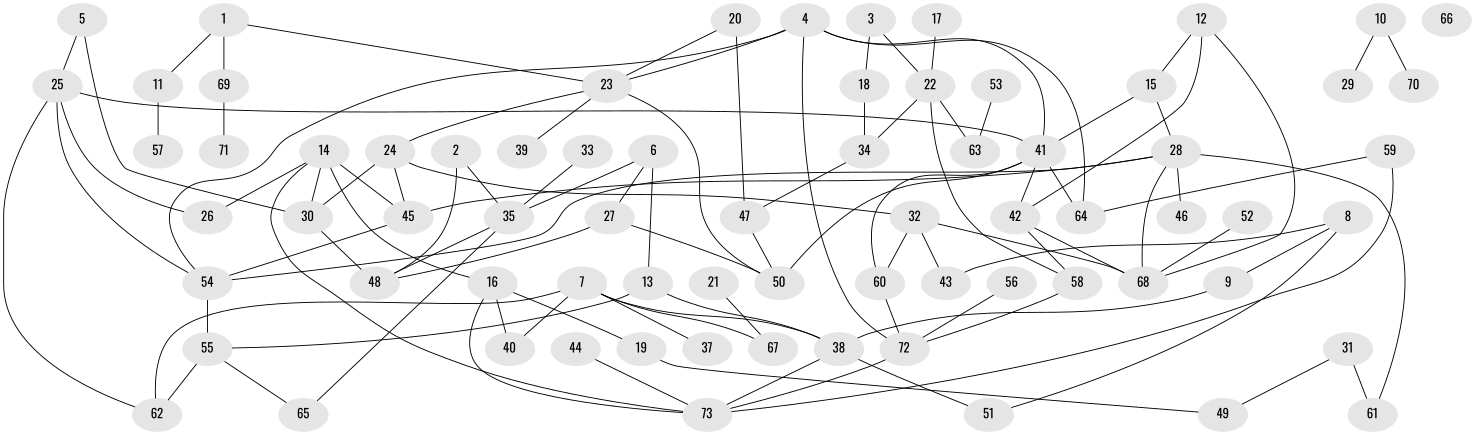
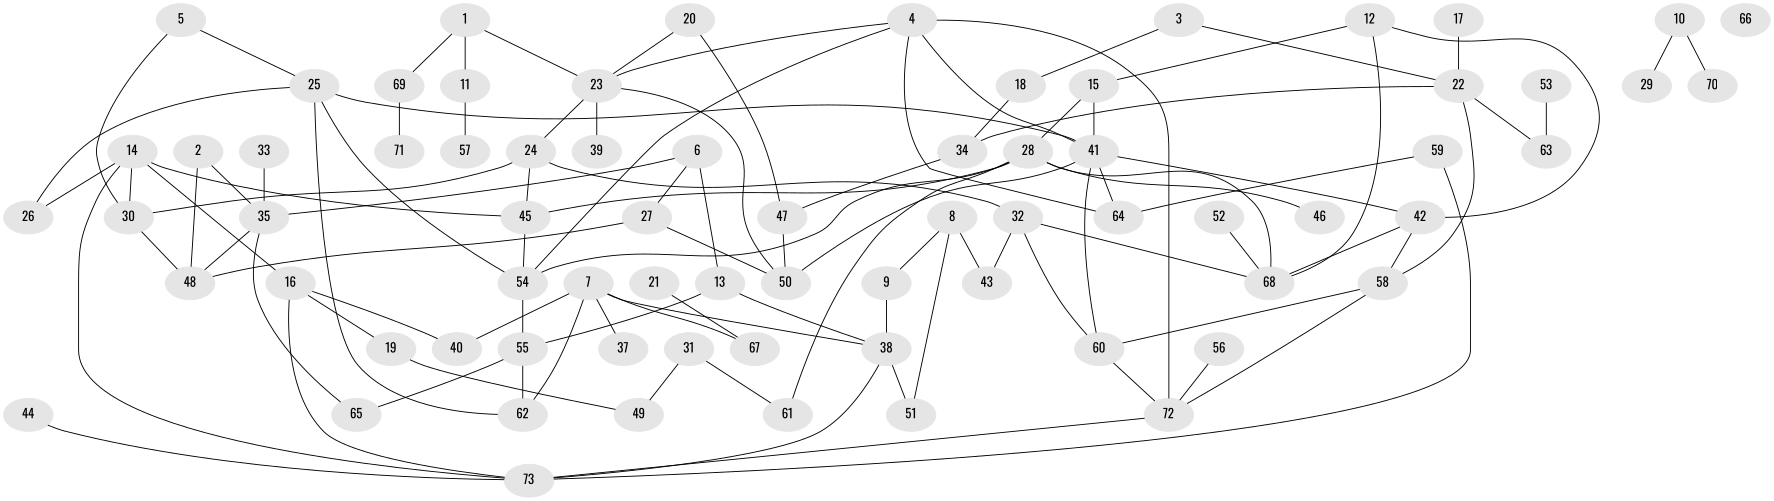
edge "58" -- "60": added
